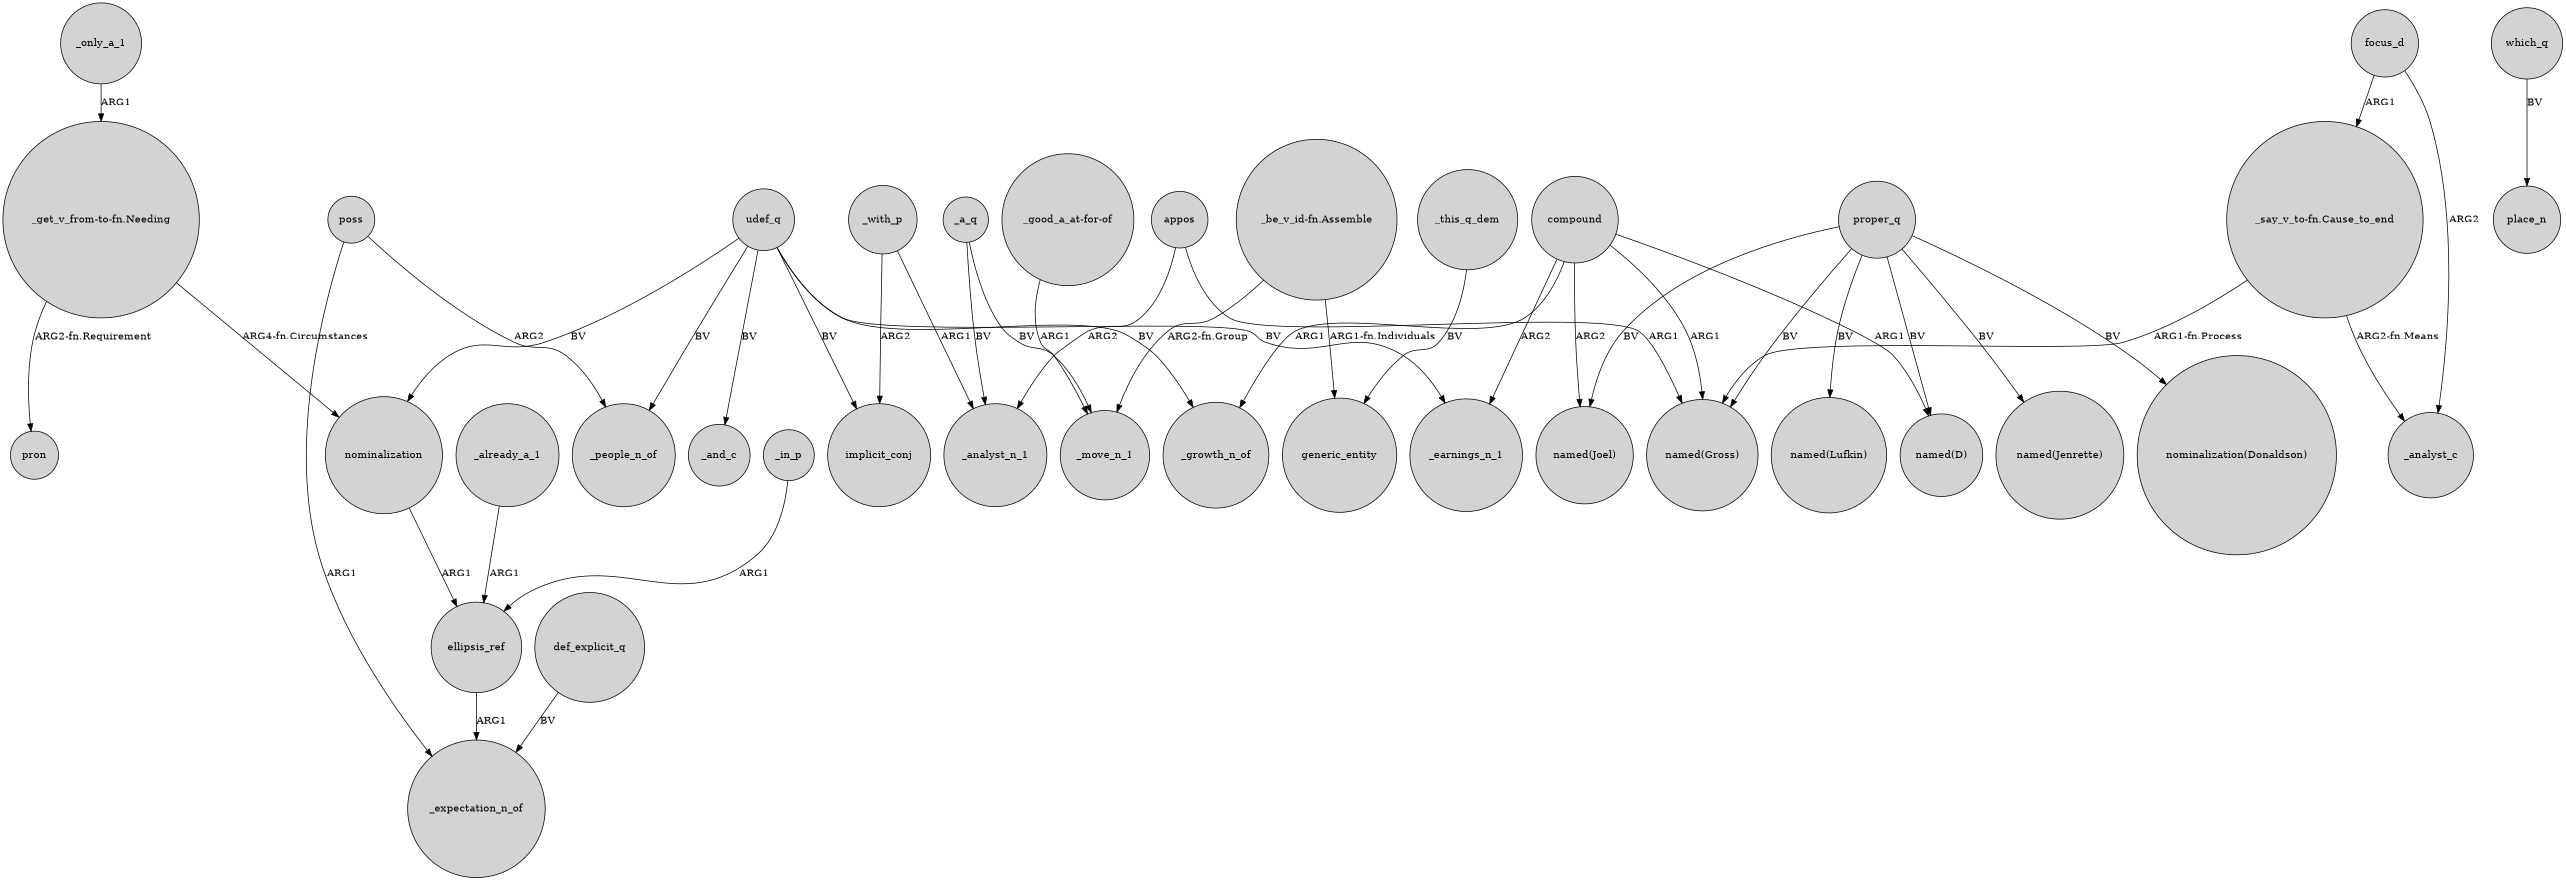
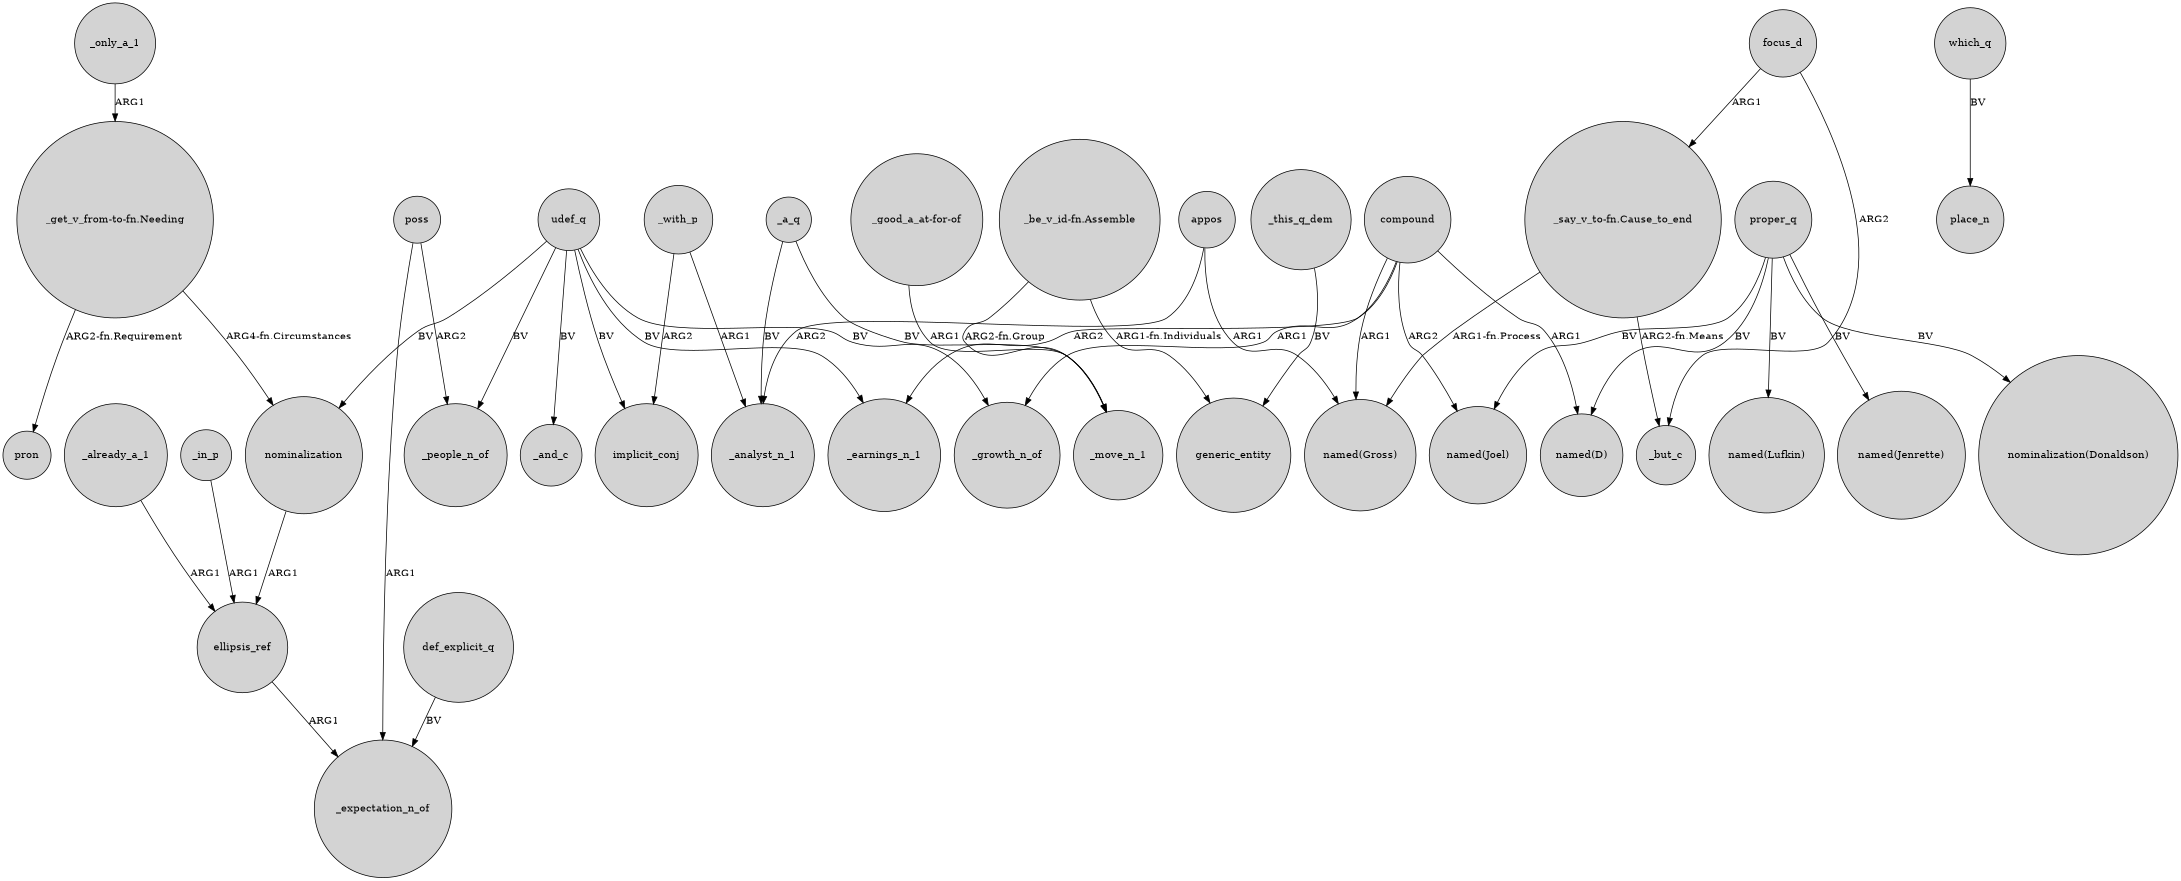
edge "proper_q" -> "named(Gross)": removed, label "BV"
node "_analyst_c": label "_analyst_c" -> "_but_c"
